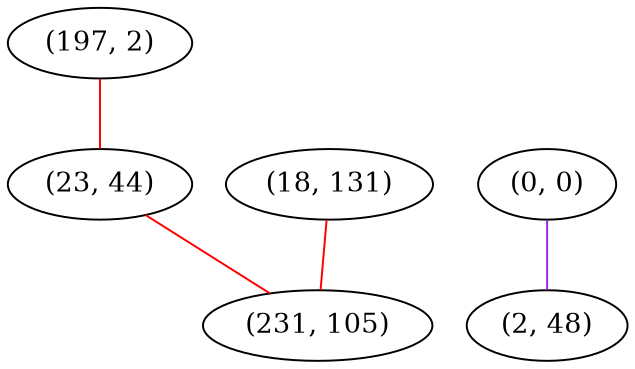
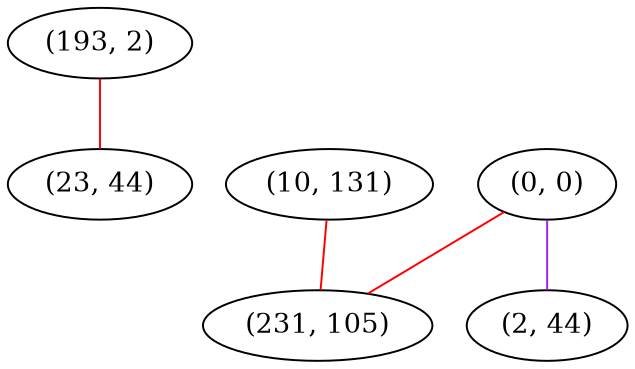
node "(197, 2)": label "(197, 2)" -> "(193, 2)"
node "(18, 131)": label "(18, 131)" -> "(10, 131)"
edge "(23, 44)" -- "(231, 105)": now "(0, 0)" -- "(231, 105)"
node "(2, 48)": label "(2, 48)" -> "(2, 44)"
